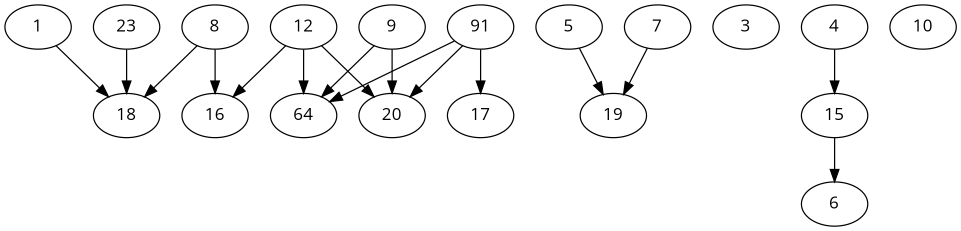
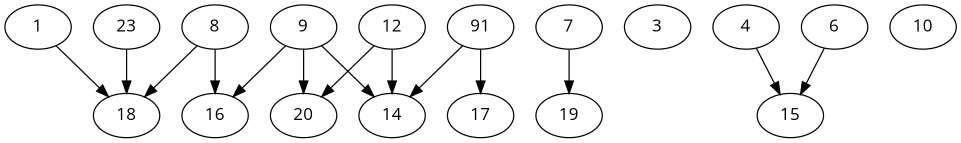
node "5": removed
edge "12" -> "16": now "9" -> "16"
edge "91" -> "20": removed
node "64": label "64" -> "14"
edge "15" -> "6": reversed
